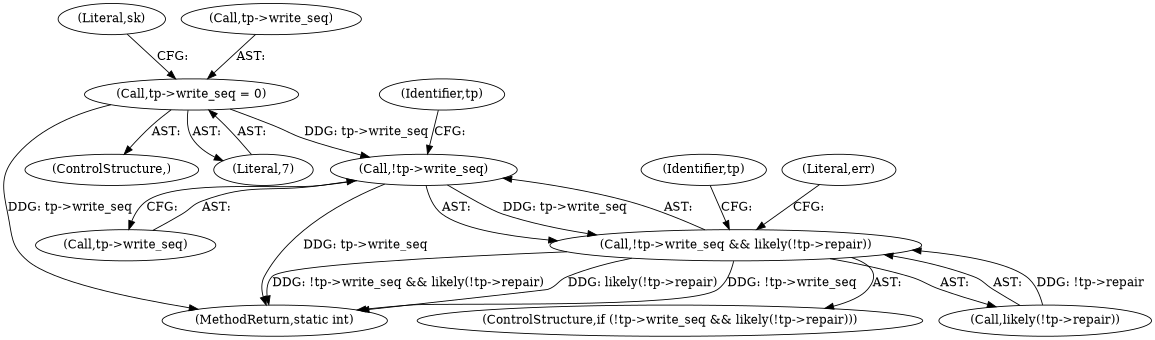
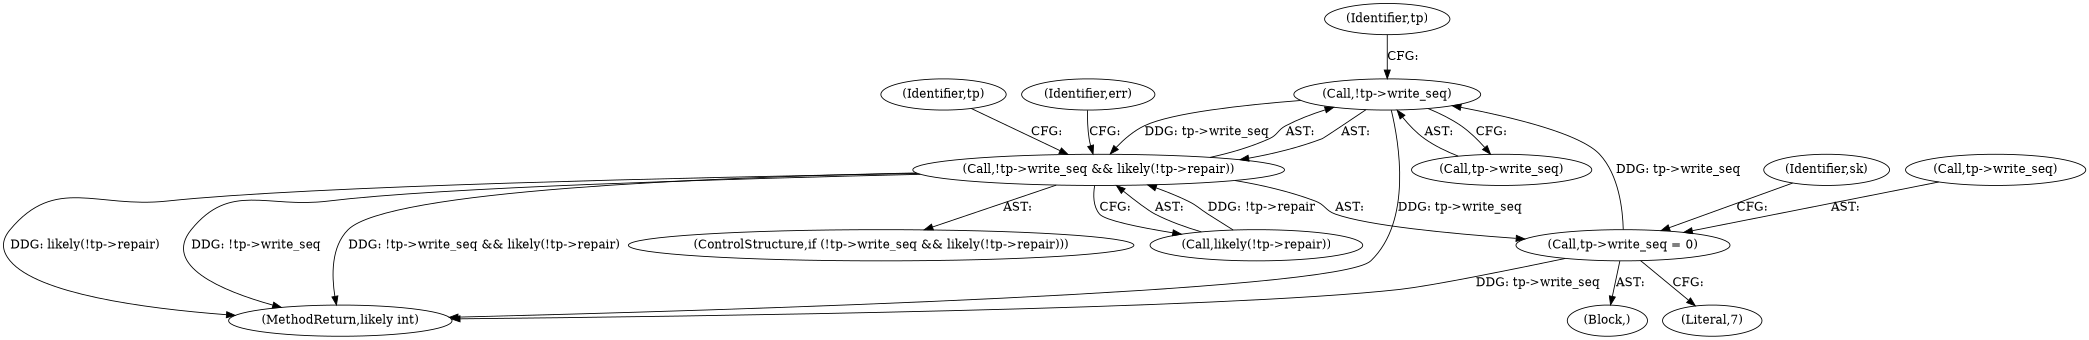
node "(Literal,sk)": label "(Literal,sk)" -> "(Identifier,sk)"
edge "(Call,tp->write_seq = 0)" -> "(Literal,7)": label "AST: " -> "CFG: "
edge "(Literal,7)" -> "(Call,tp->write_seq = 0)": now "(Call,!tp->write_seq && likely(!tp->repair))" -> "(Call,tp->write_seq = 0)"
node "(ControlStructure,)": label "(ControlStructure,)" -> "(Block,)"
node "(Literal,err)": label "(Literal,err)" -> "(Identifier,err)"
edge "(Call,!tp->write_seq && likely(!tp->repair))" -> "(Call,likely(!tp->repair))": label "AST: " -> "CFG: "
node "(MethodReturn,static int)": label "(MethodReturn,static int)" -> "(MethodReturn,likely int)"
